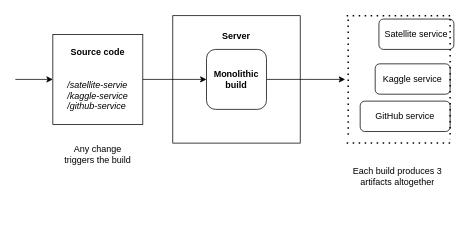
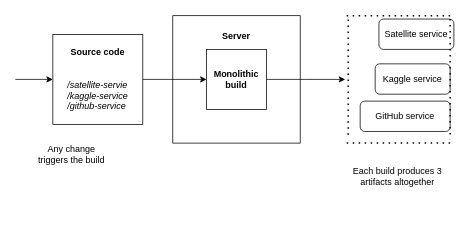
node "Monolithic build": shape rounded rectangle -> rectangle
node "Any change triggers the build": moved (98, 154) -> (72, 154)
